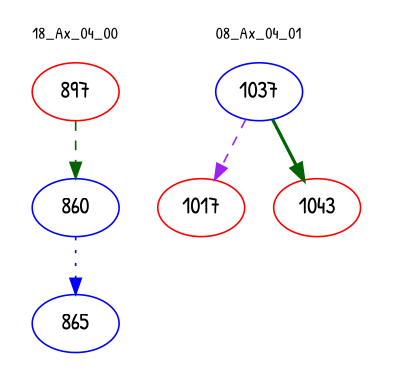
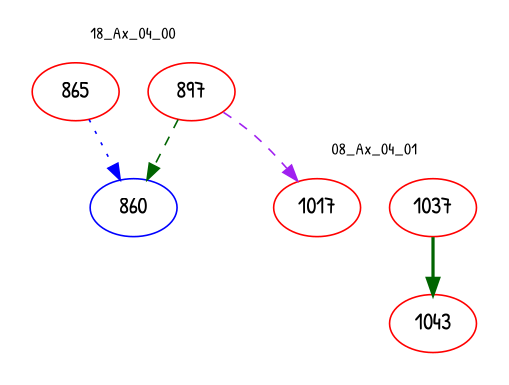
node "1037": color blue -> red
edge "1037" -> "1017": now "897" -> "1017"
edge "860" -> "865": reversed
node "865": color blue -> red
